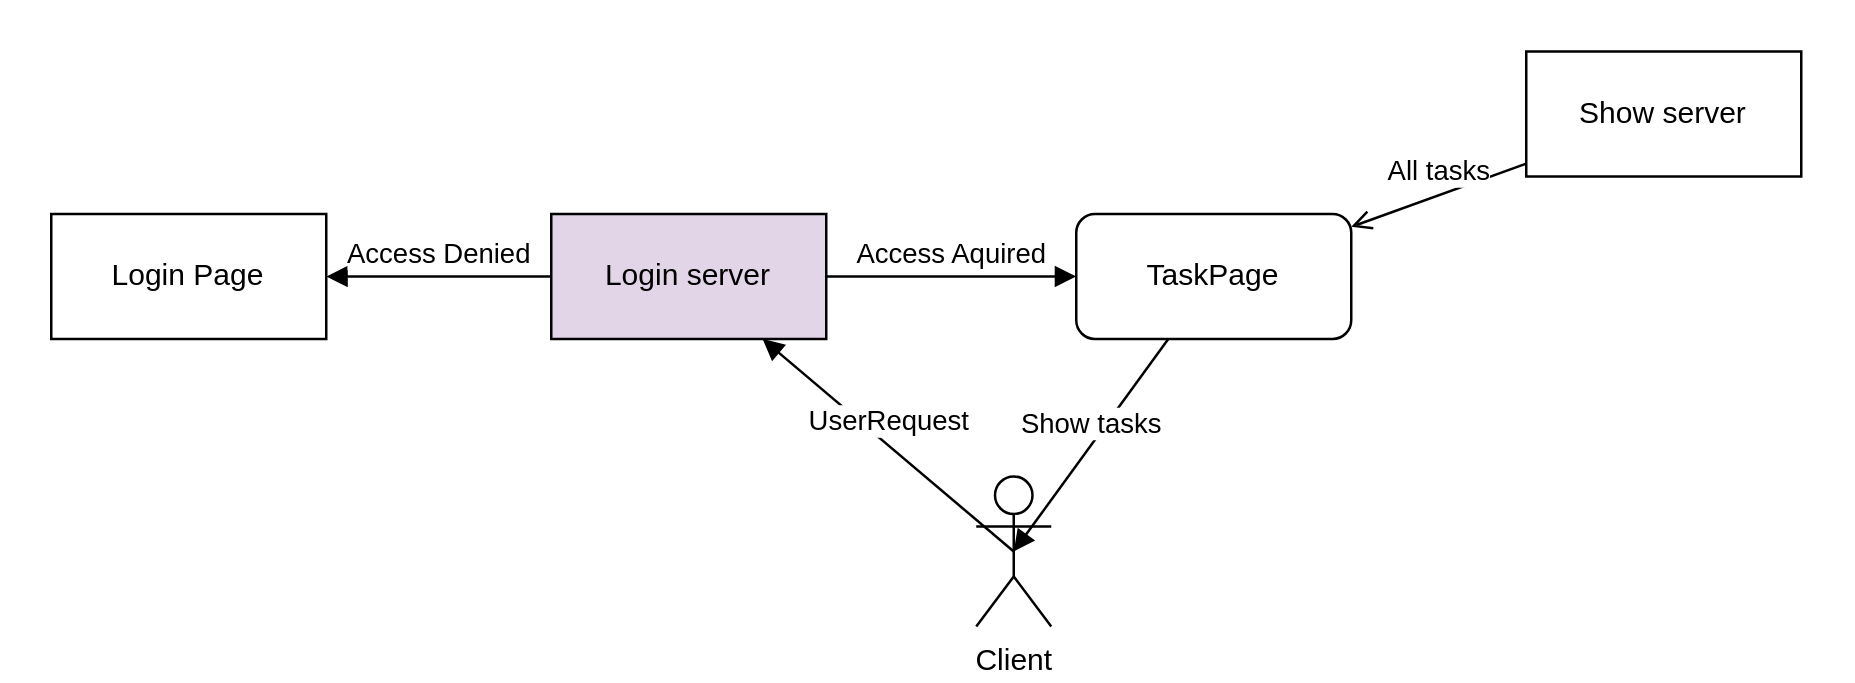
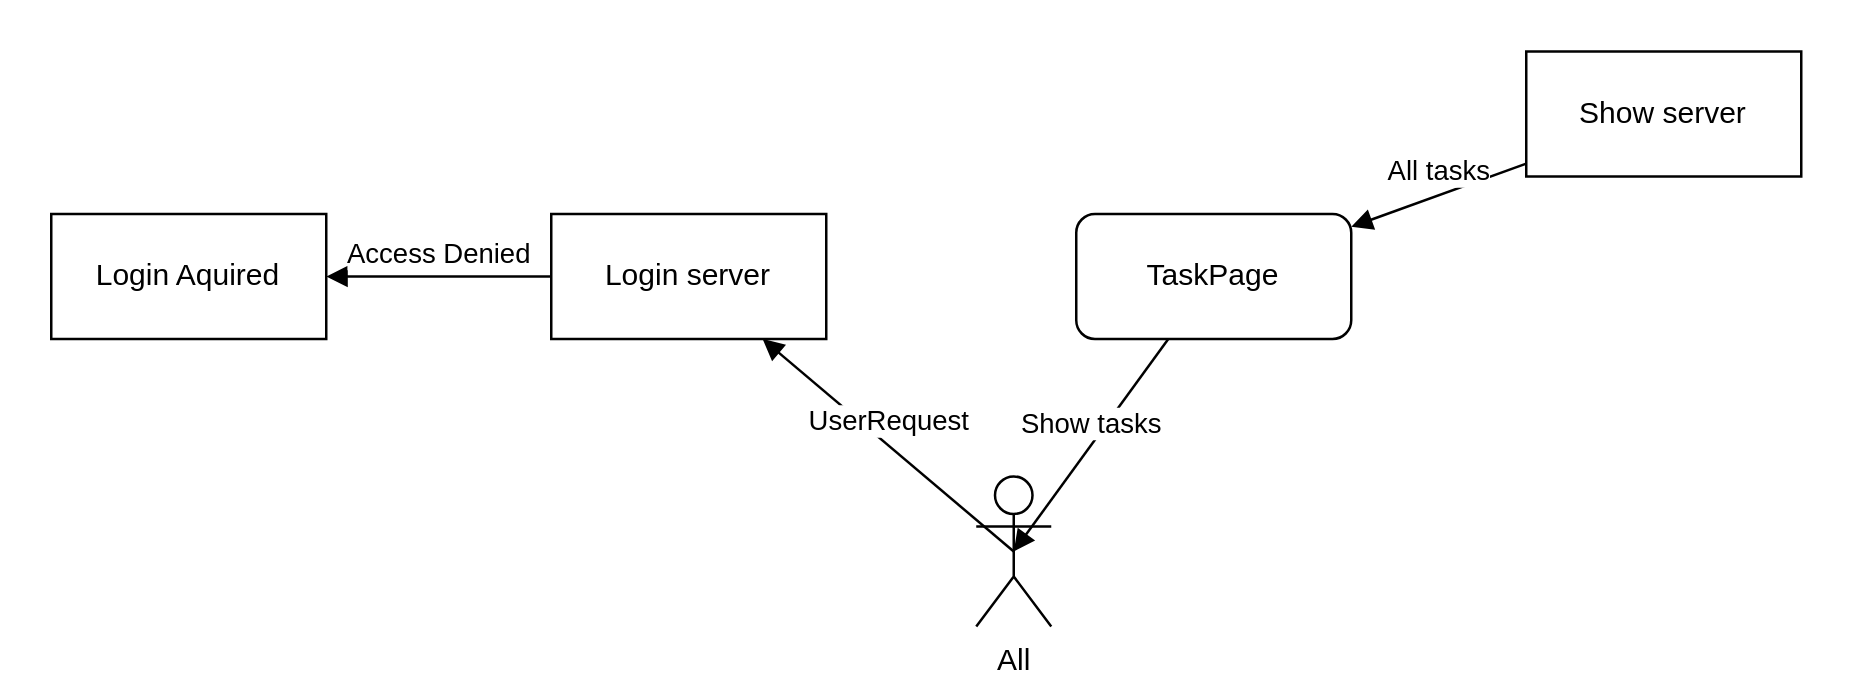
edge "Show server" -> "TaskPage": arrowhead open -> block
node "Login Page": label "Login Page" -> "Login Aquired"
node "Login server": fillcolor #e1d5e7 -> #ffffff
edge "Login server" -> "TaskPage": removed, label "Access Aquired"
node "Client": label "Client" -> "All"
